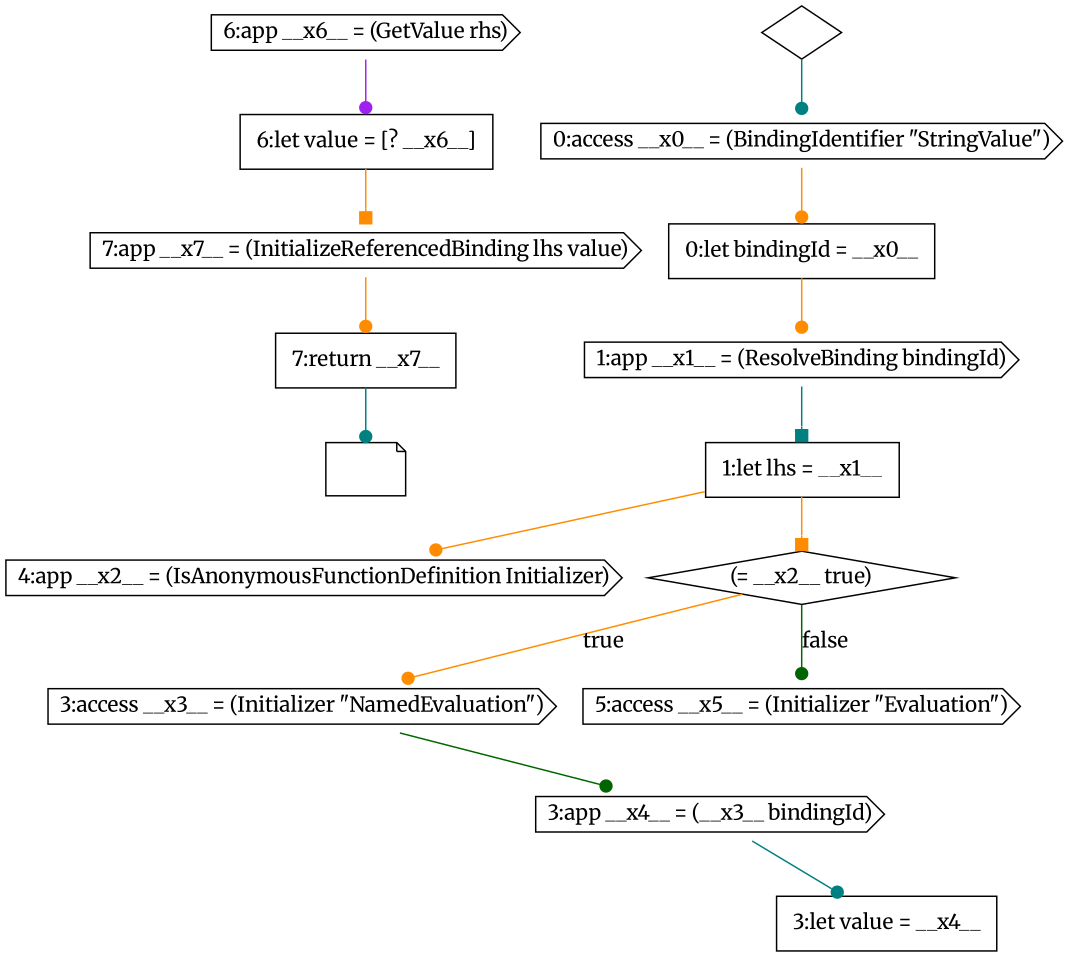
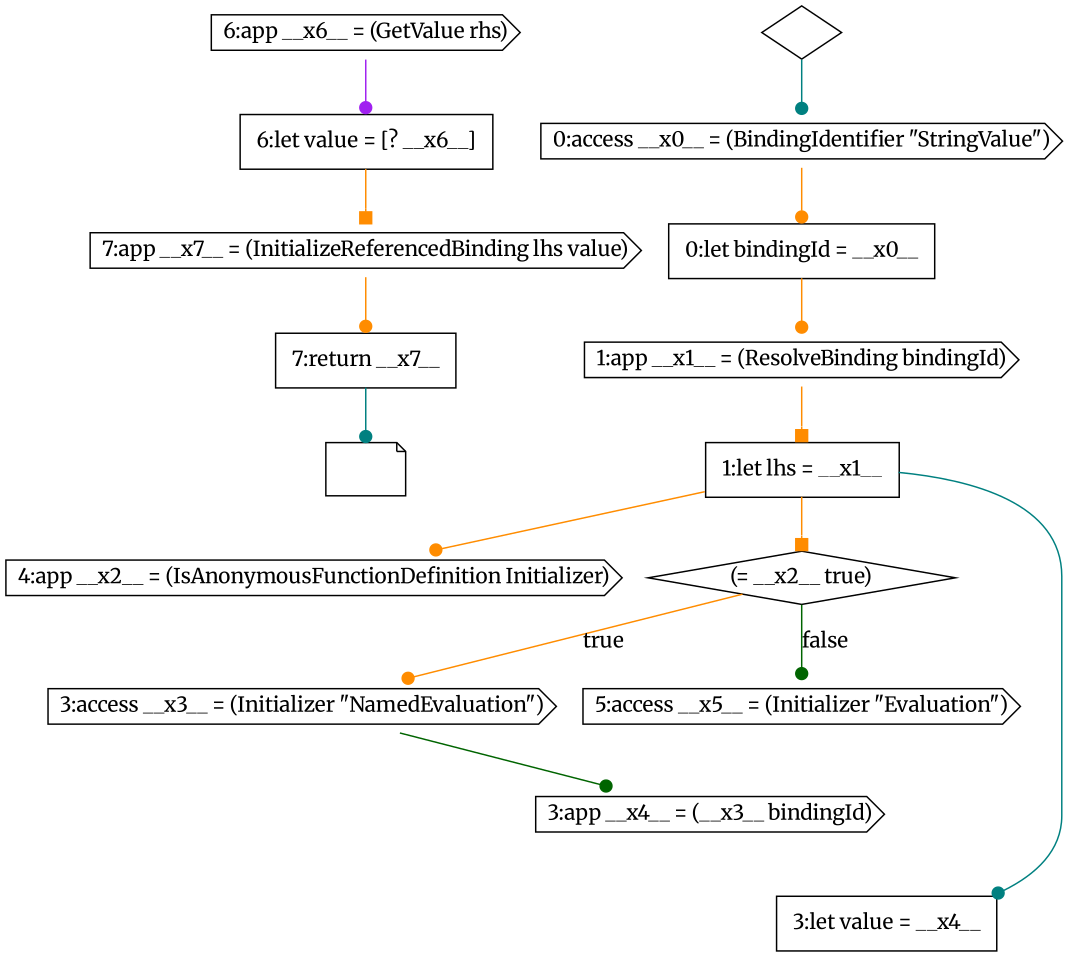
edge "1:app __x1__ = (ResolveBinding bindingId)" -> "1:let lhs = __x1__": color teal -> darkorange
edge "3:app __x4__ = (__x3__ bindingId)" -> "3:let value = __x4__": now "1:let lhs = __x1__" -> "3:let value = __x4__"
